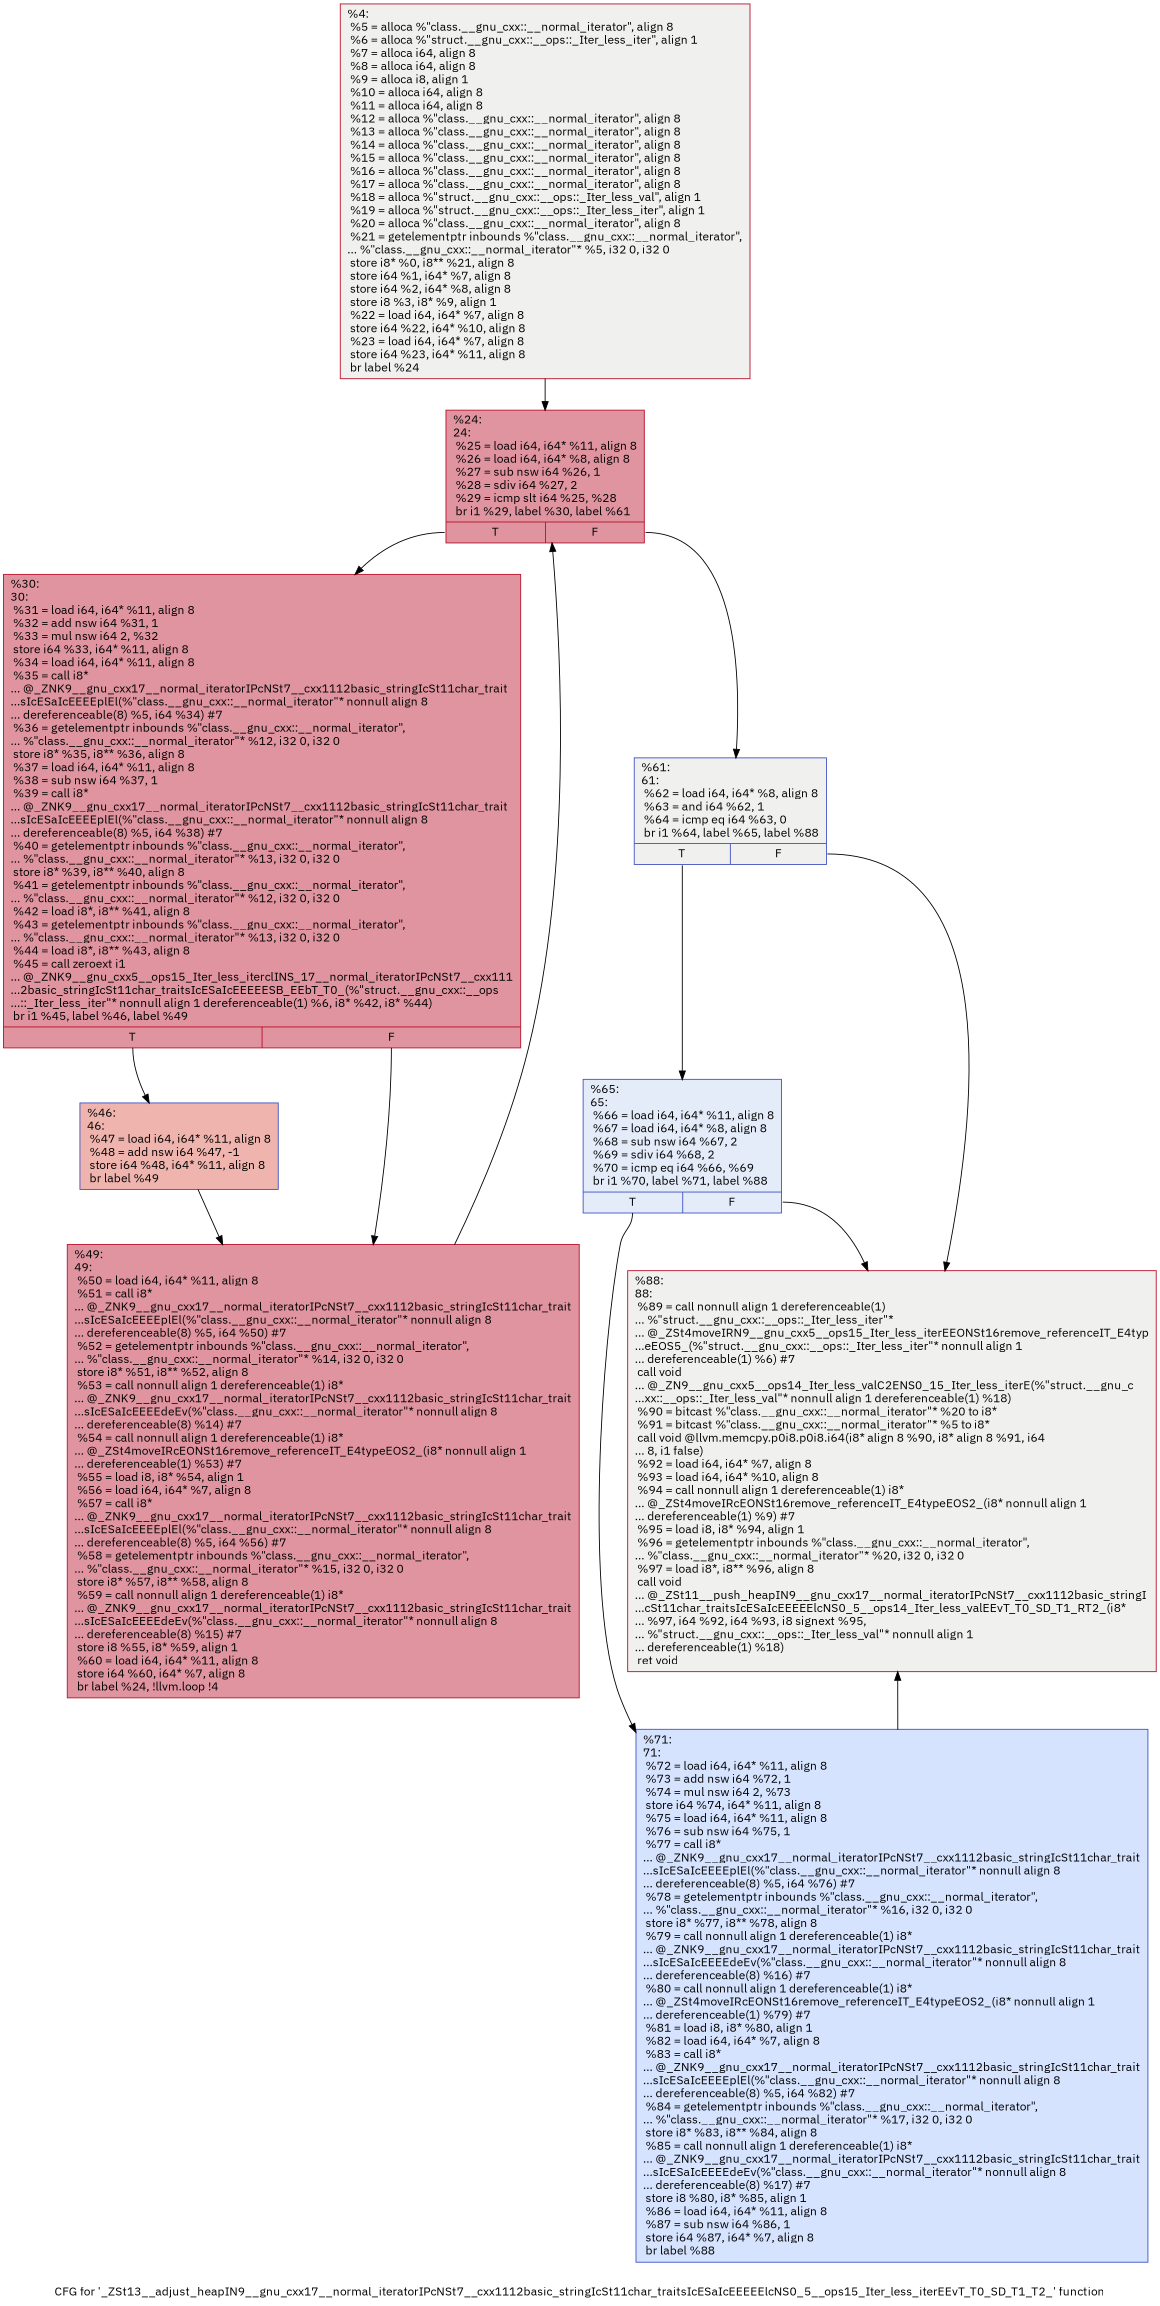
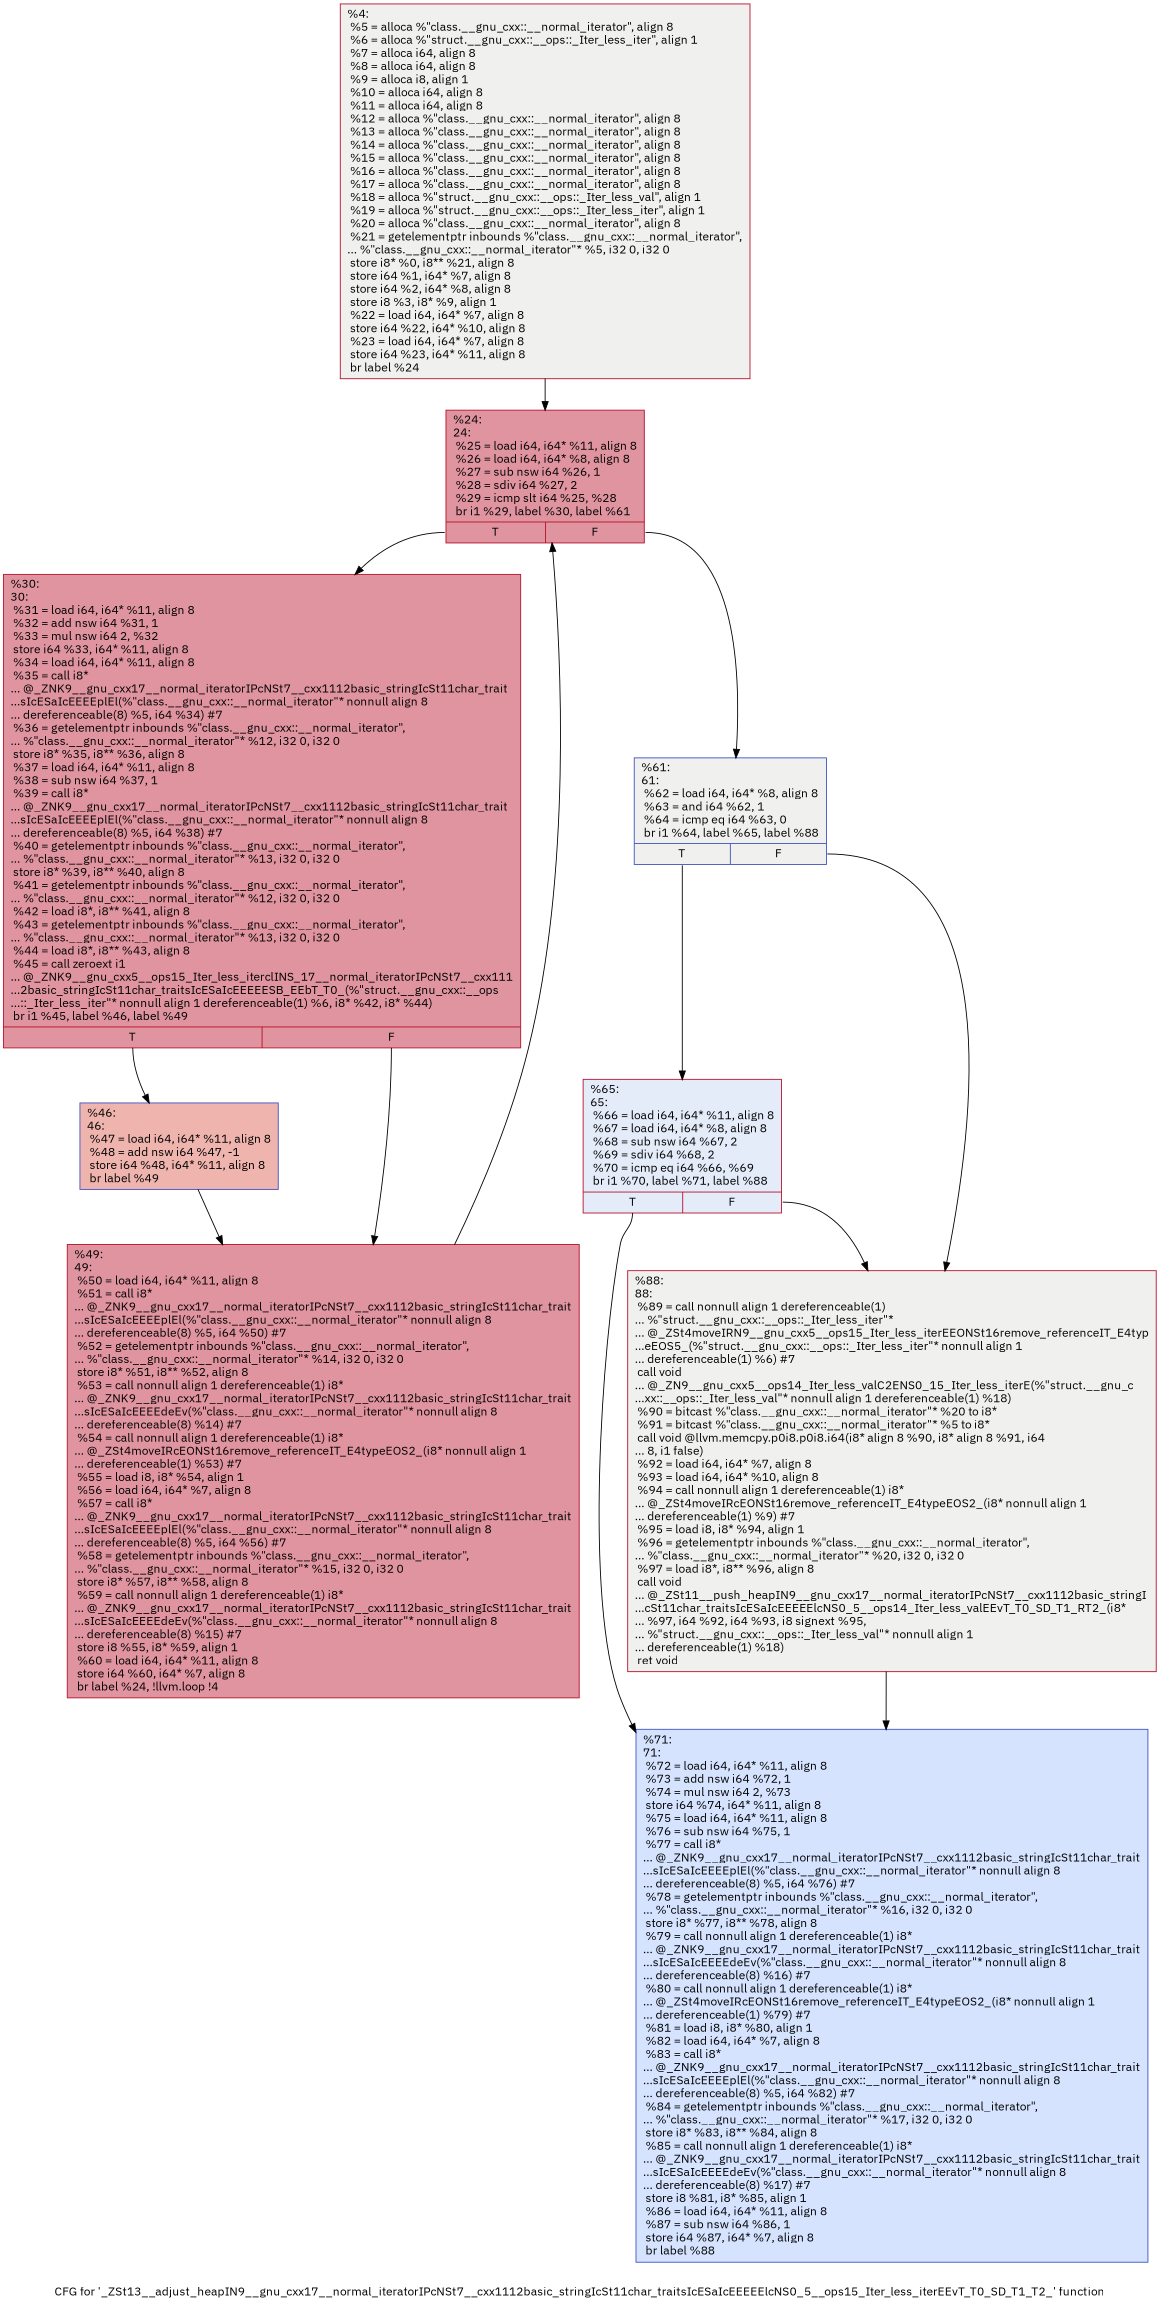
node "%65:": color #3d50c3ff -> #b70d28ff
edge "%71:" -> "%88:": reversed
node "%71:": text "store i8 %80, i8* %85, align 1" -> "store i8 %81, i8* %85, align 1"
